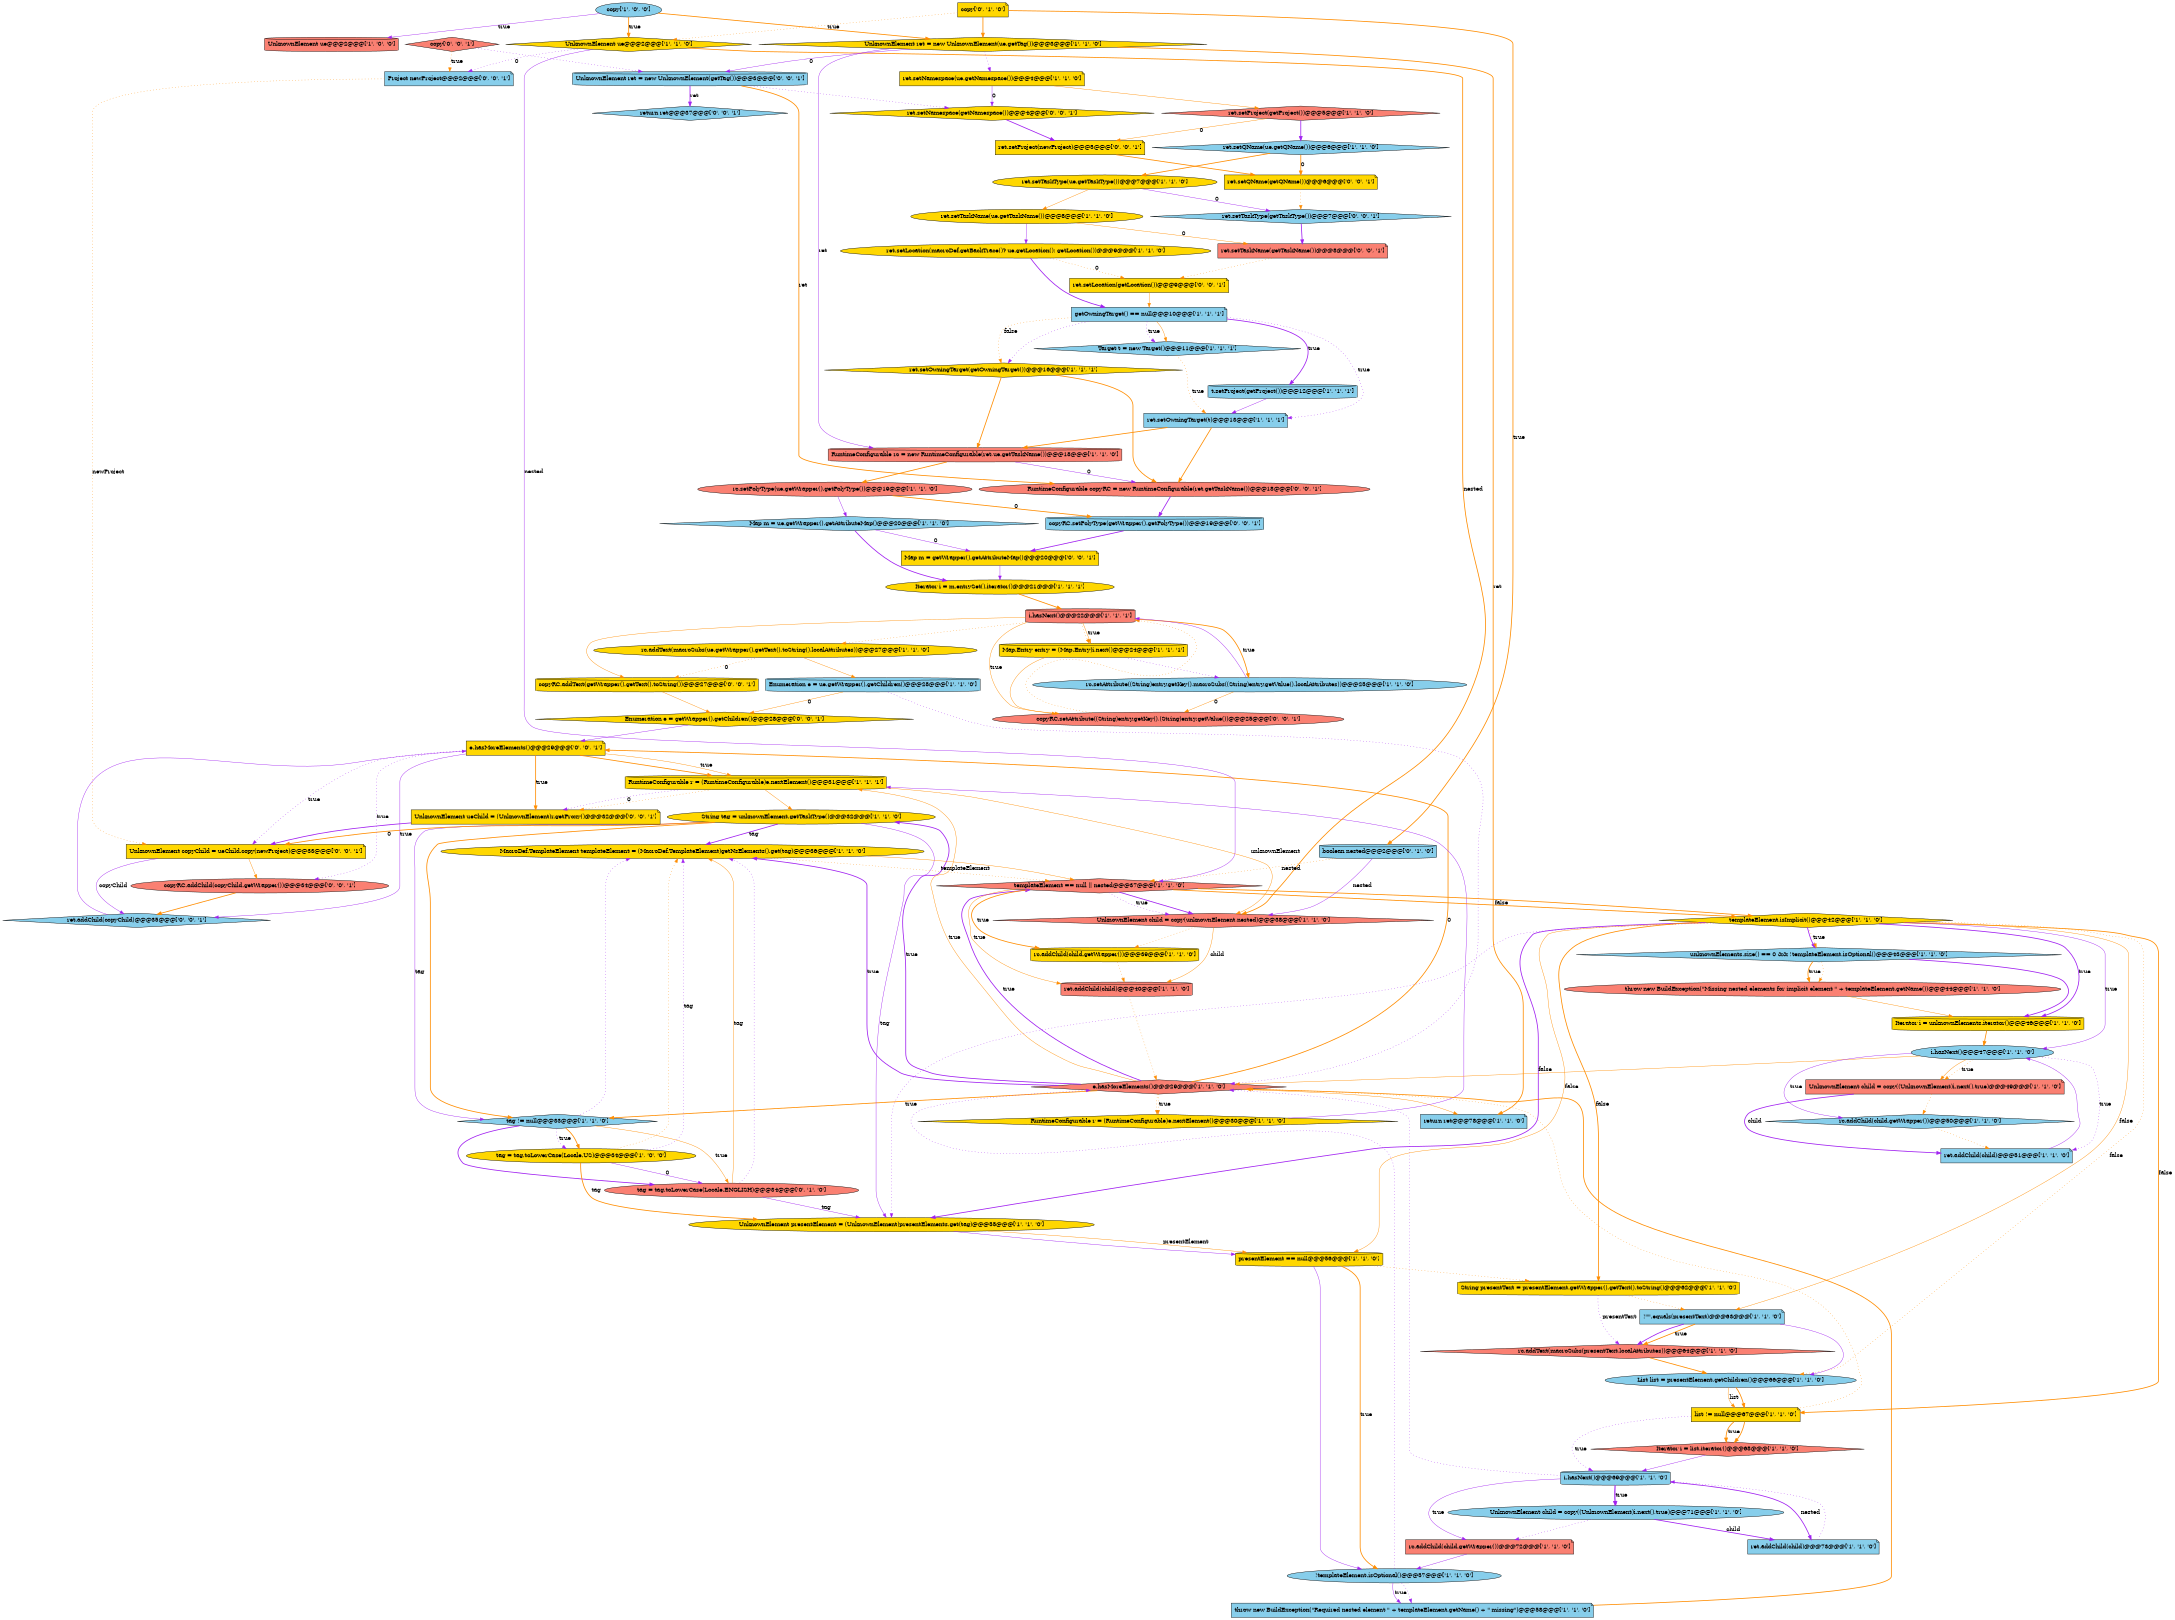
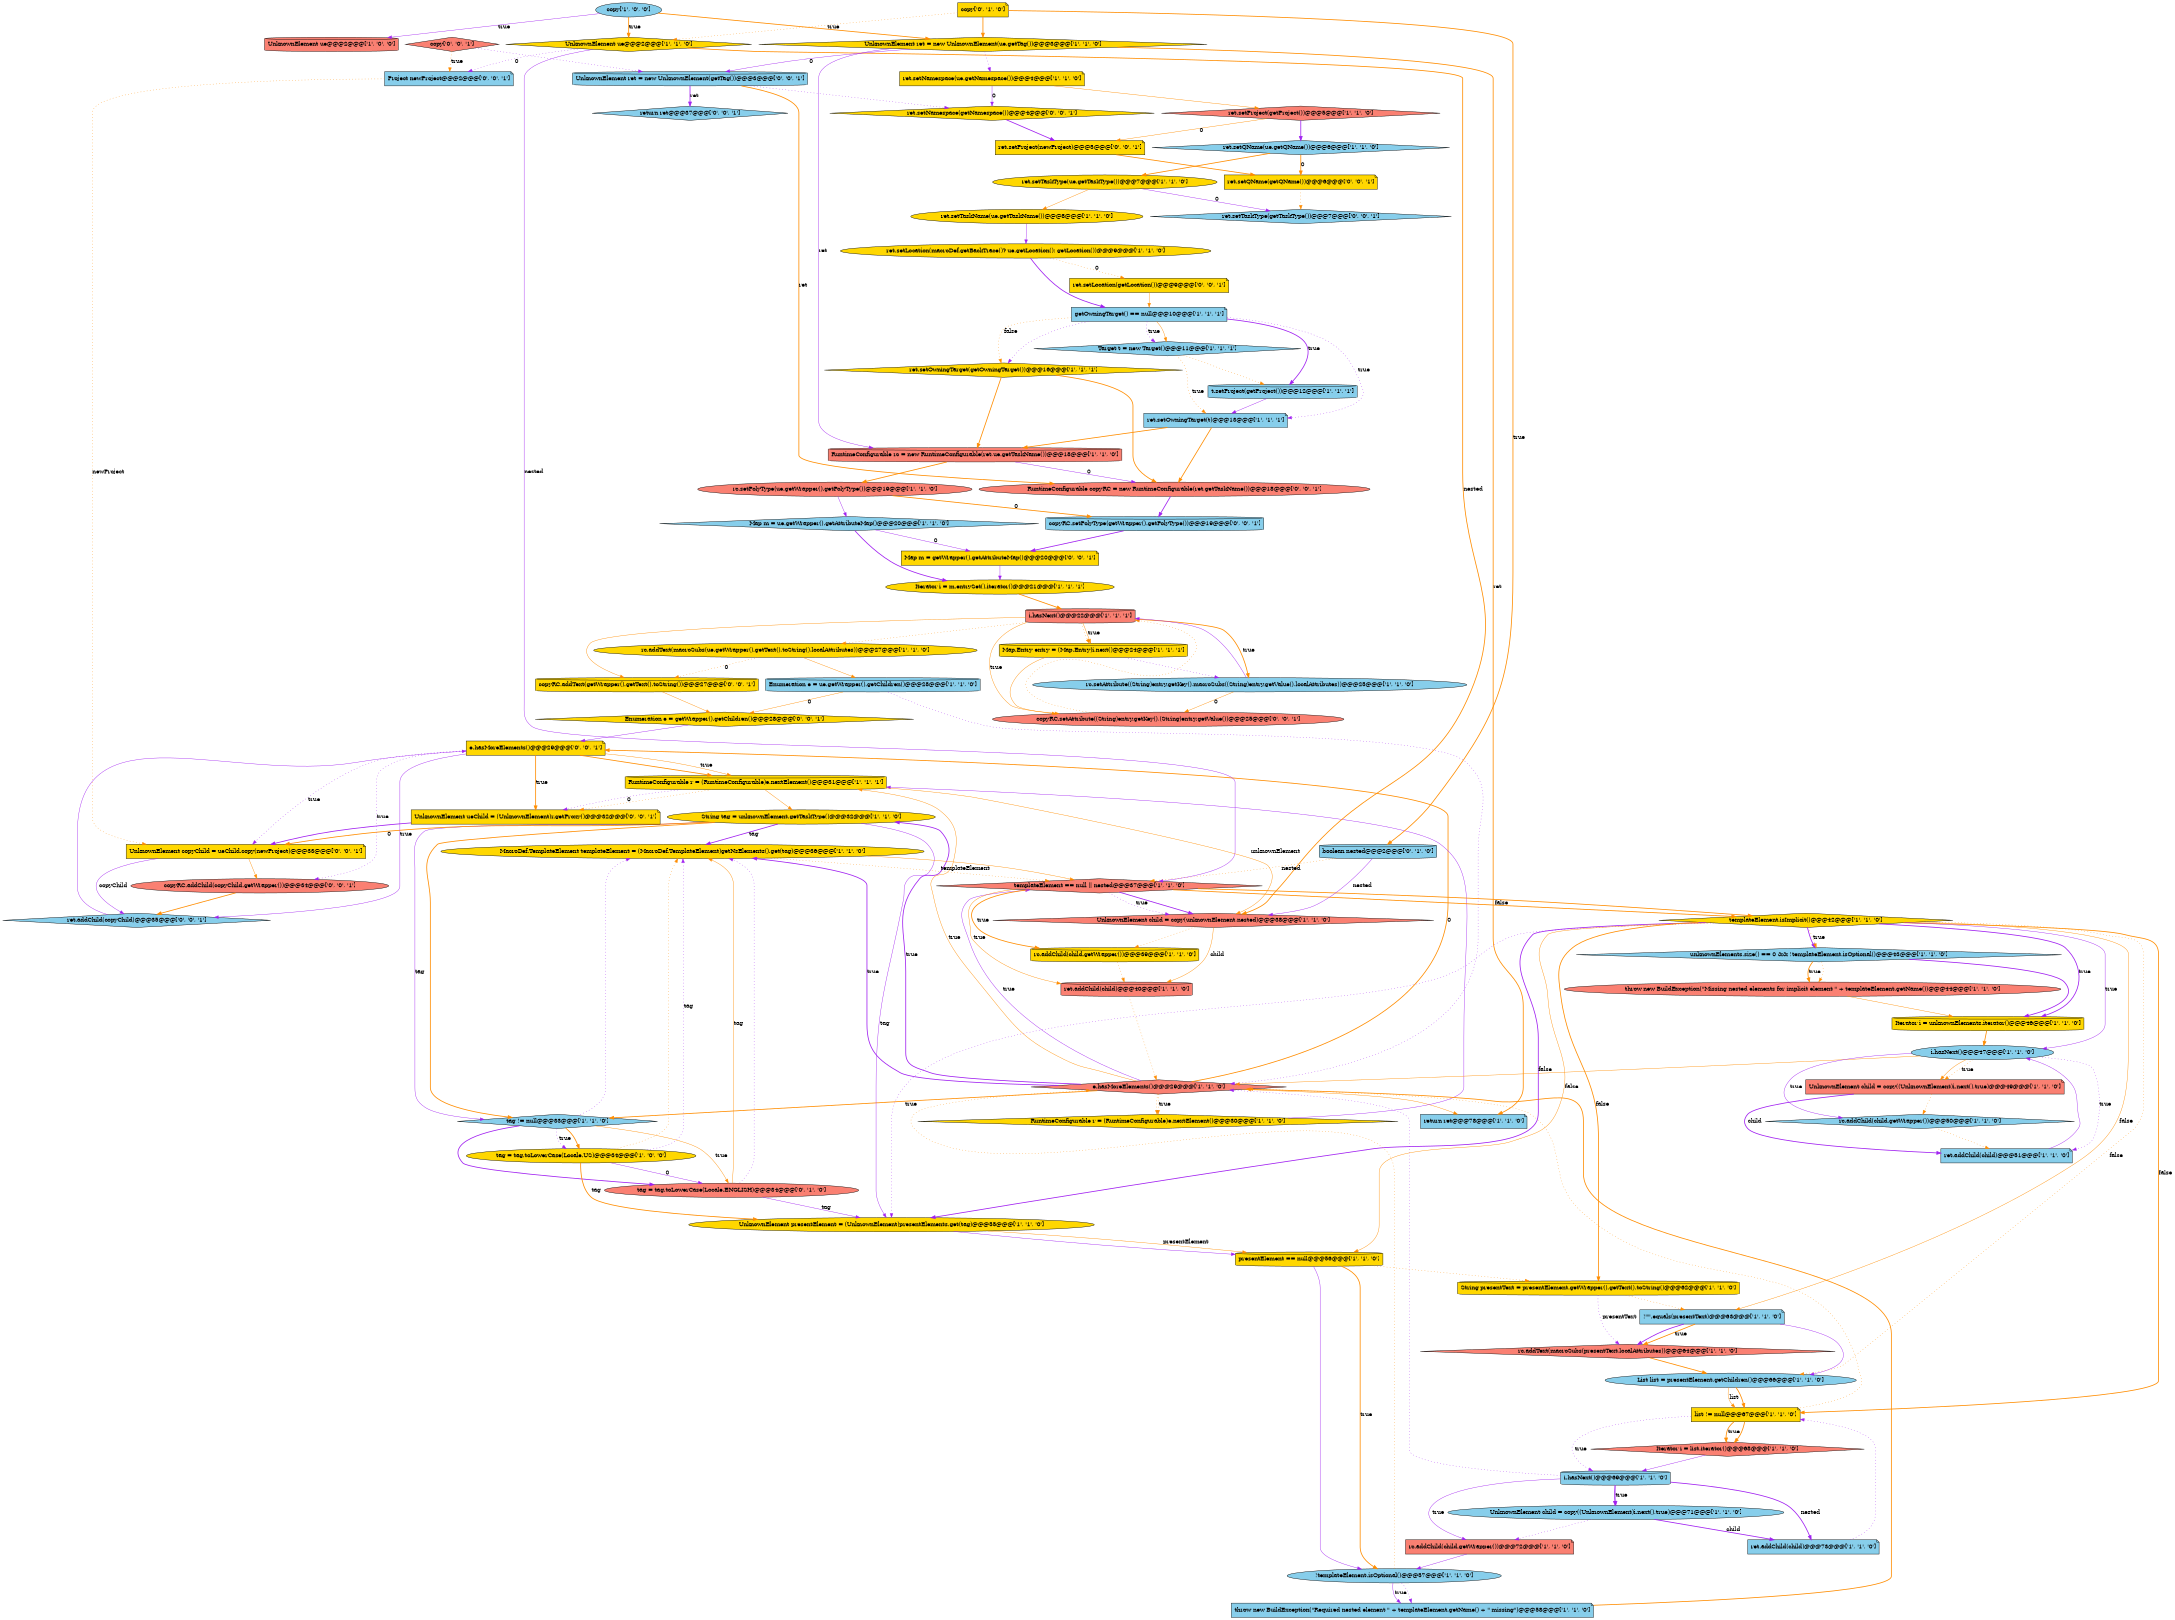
node "ret.setTaskName(getTaskName())@@@8@@@['0', '0', '1']": removed
edge "Target t = new Target()@@@11@@@['1', '1', '1']" -> "t.setProject(getProject())@@@12@@@['1', '1', '1']": added
edge "e.hasMoreElements()@@@29@@@['1', '1', '0']" -> "templateElement == null || nested@@@37@@@['1', '1', '0']": style bold -> solid
edge "!templateElement.isOptional()@@@57@@@['1', '1', '0']" -> "e.hasMoreElements()@@@29@@@['1', '1', '0']": color purple -> darkorange
edge "ret.addChild(child)@@@73@@@['1', '1', '0']" -> "i.hasNext()@@@69@@@['1', '1', '0']": now "ret.addChild(child)@@@73@@@['1', '1', '0']" -> "list != null@@@67@@@['1', '1', '0']"
